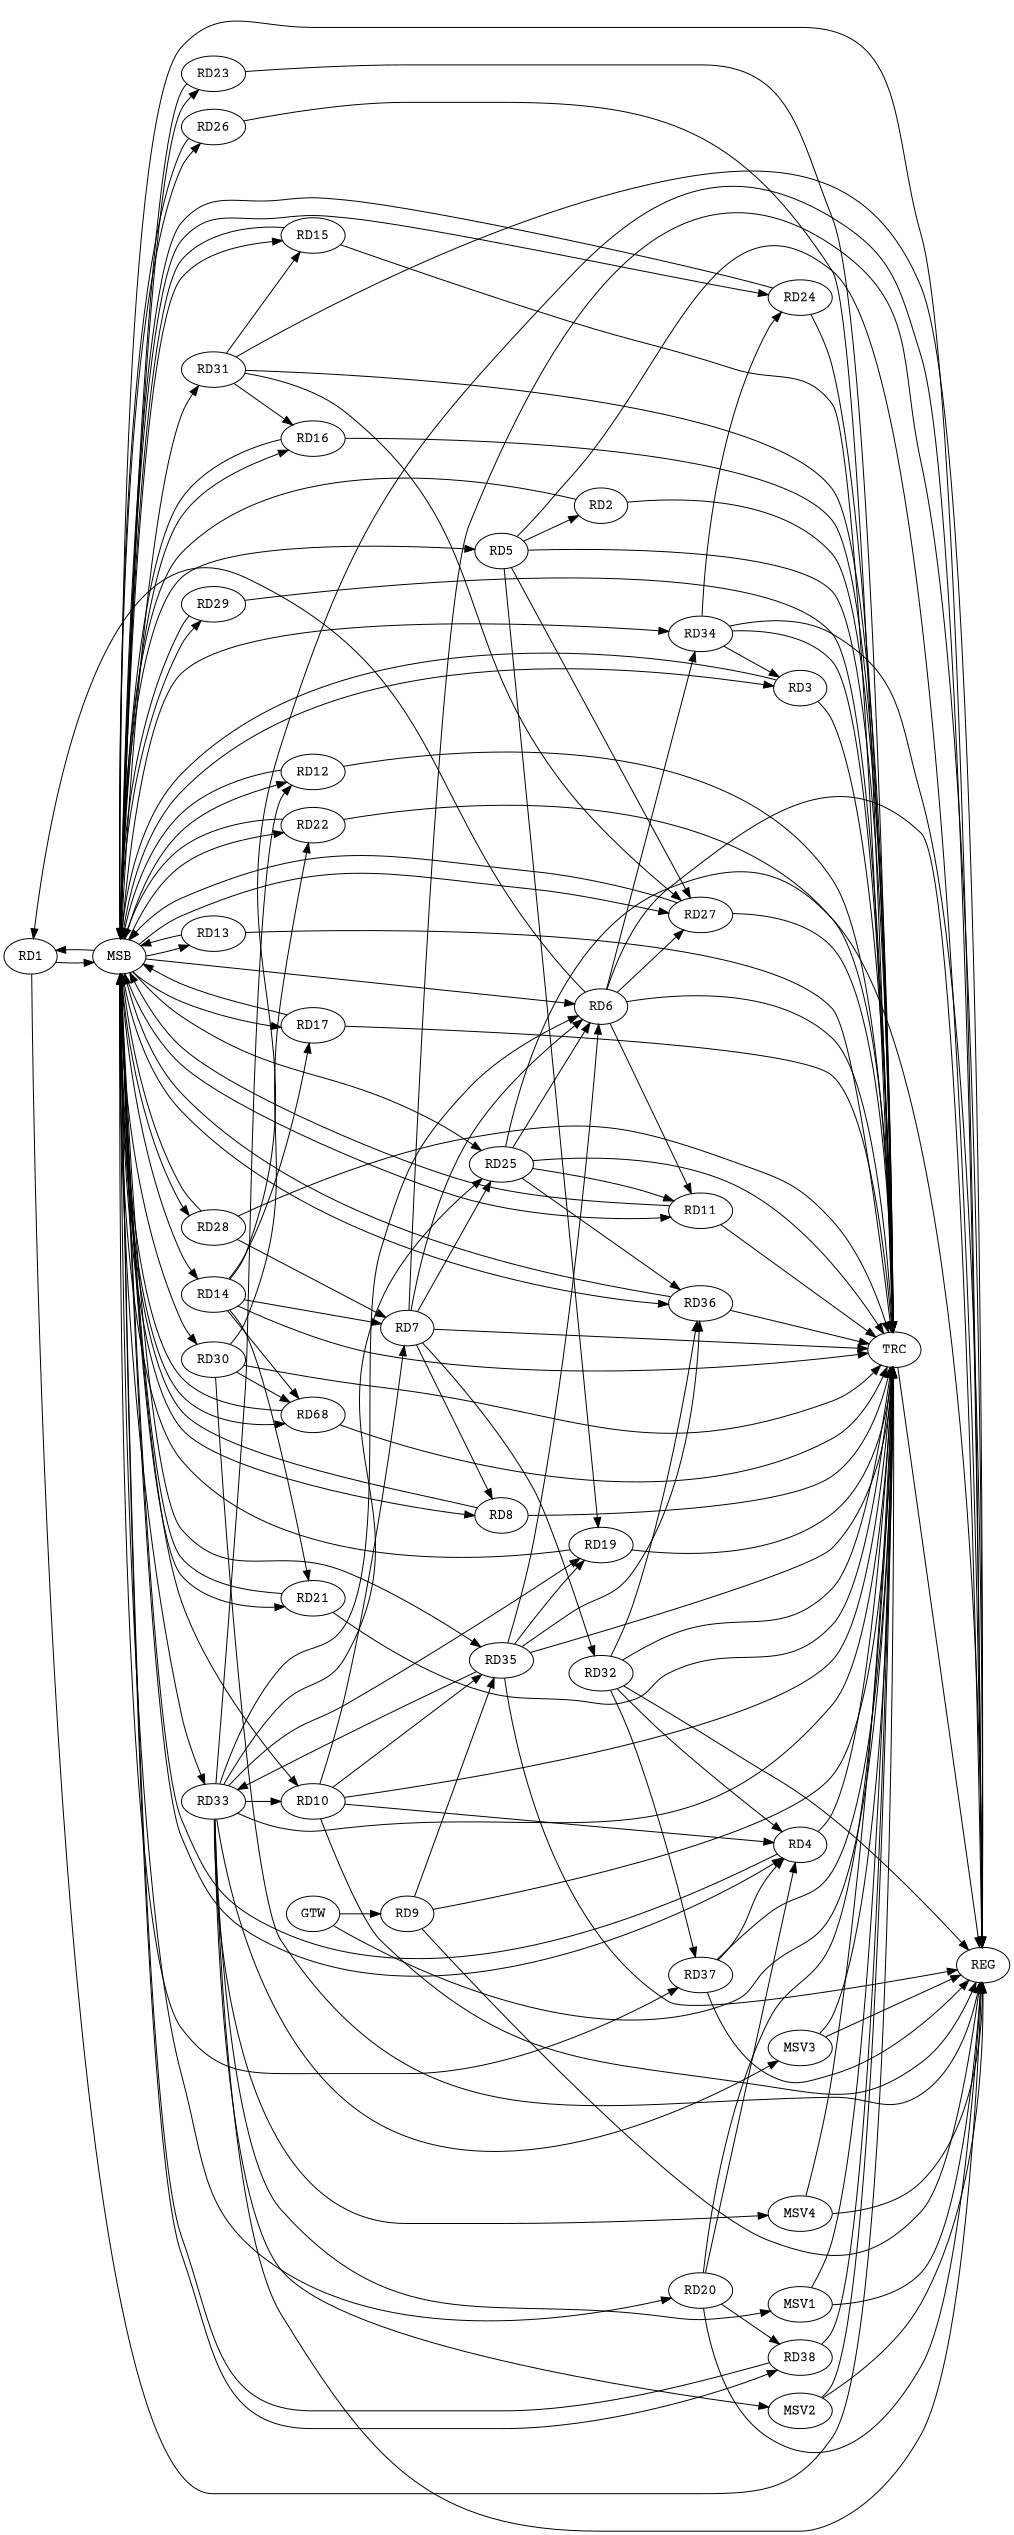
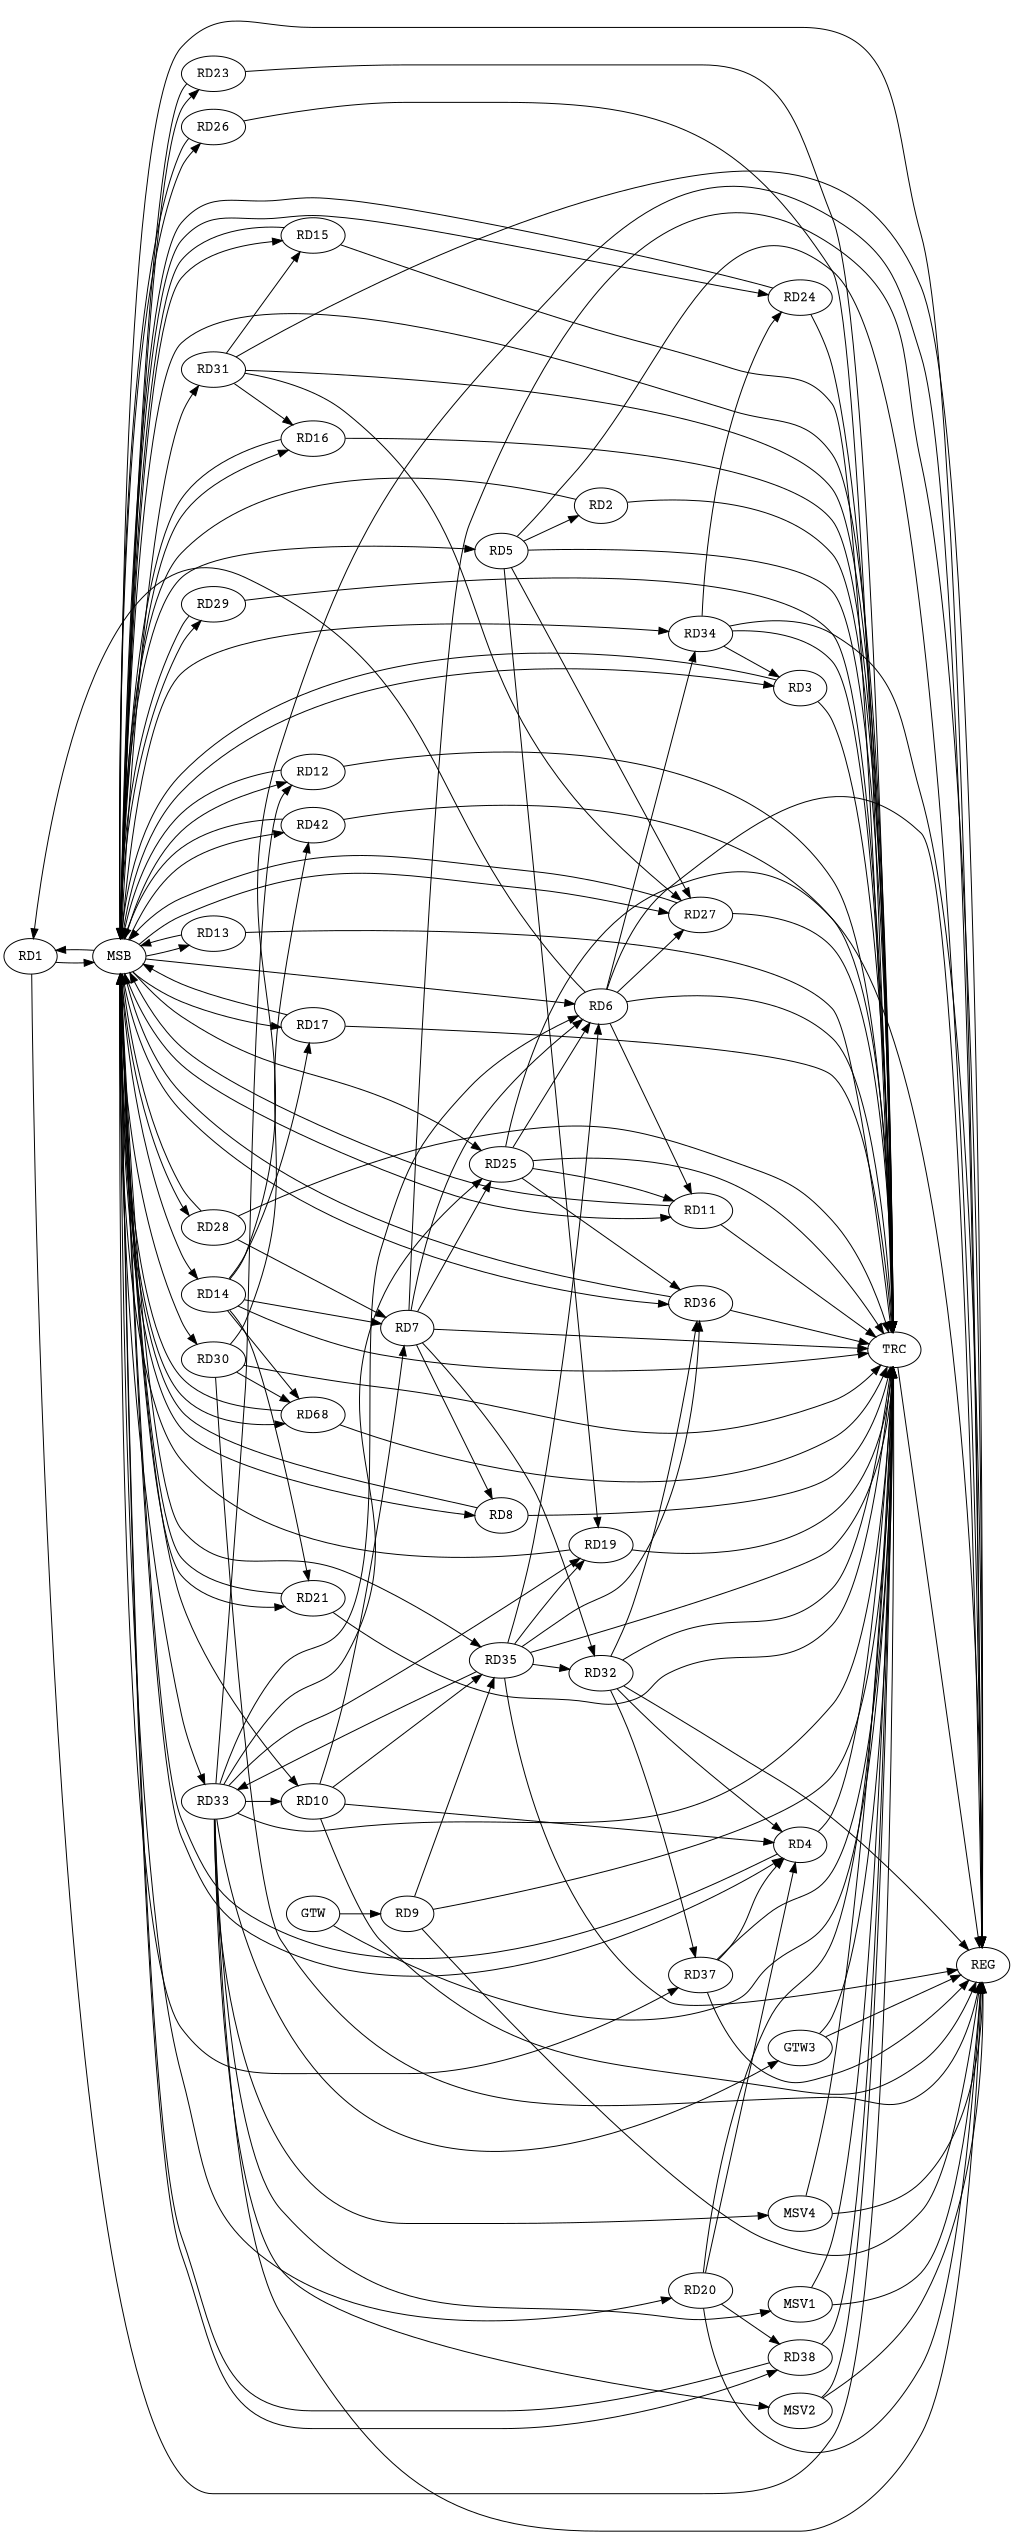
node "RD22": label "RD22" -> "RD42"
edge "RD35" -> "RD32": added
edge "RD10" -> "TRC": now "MSB" -> "TRC"
node "MSV3": label "MSV3" -> "GTW3"
